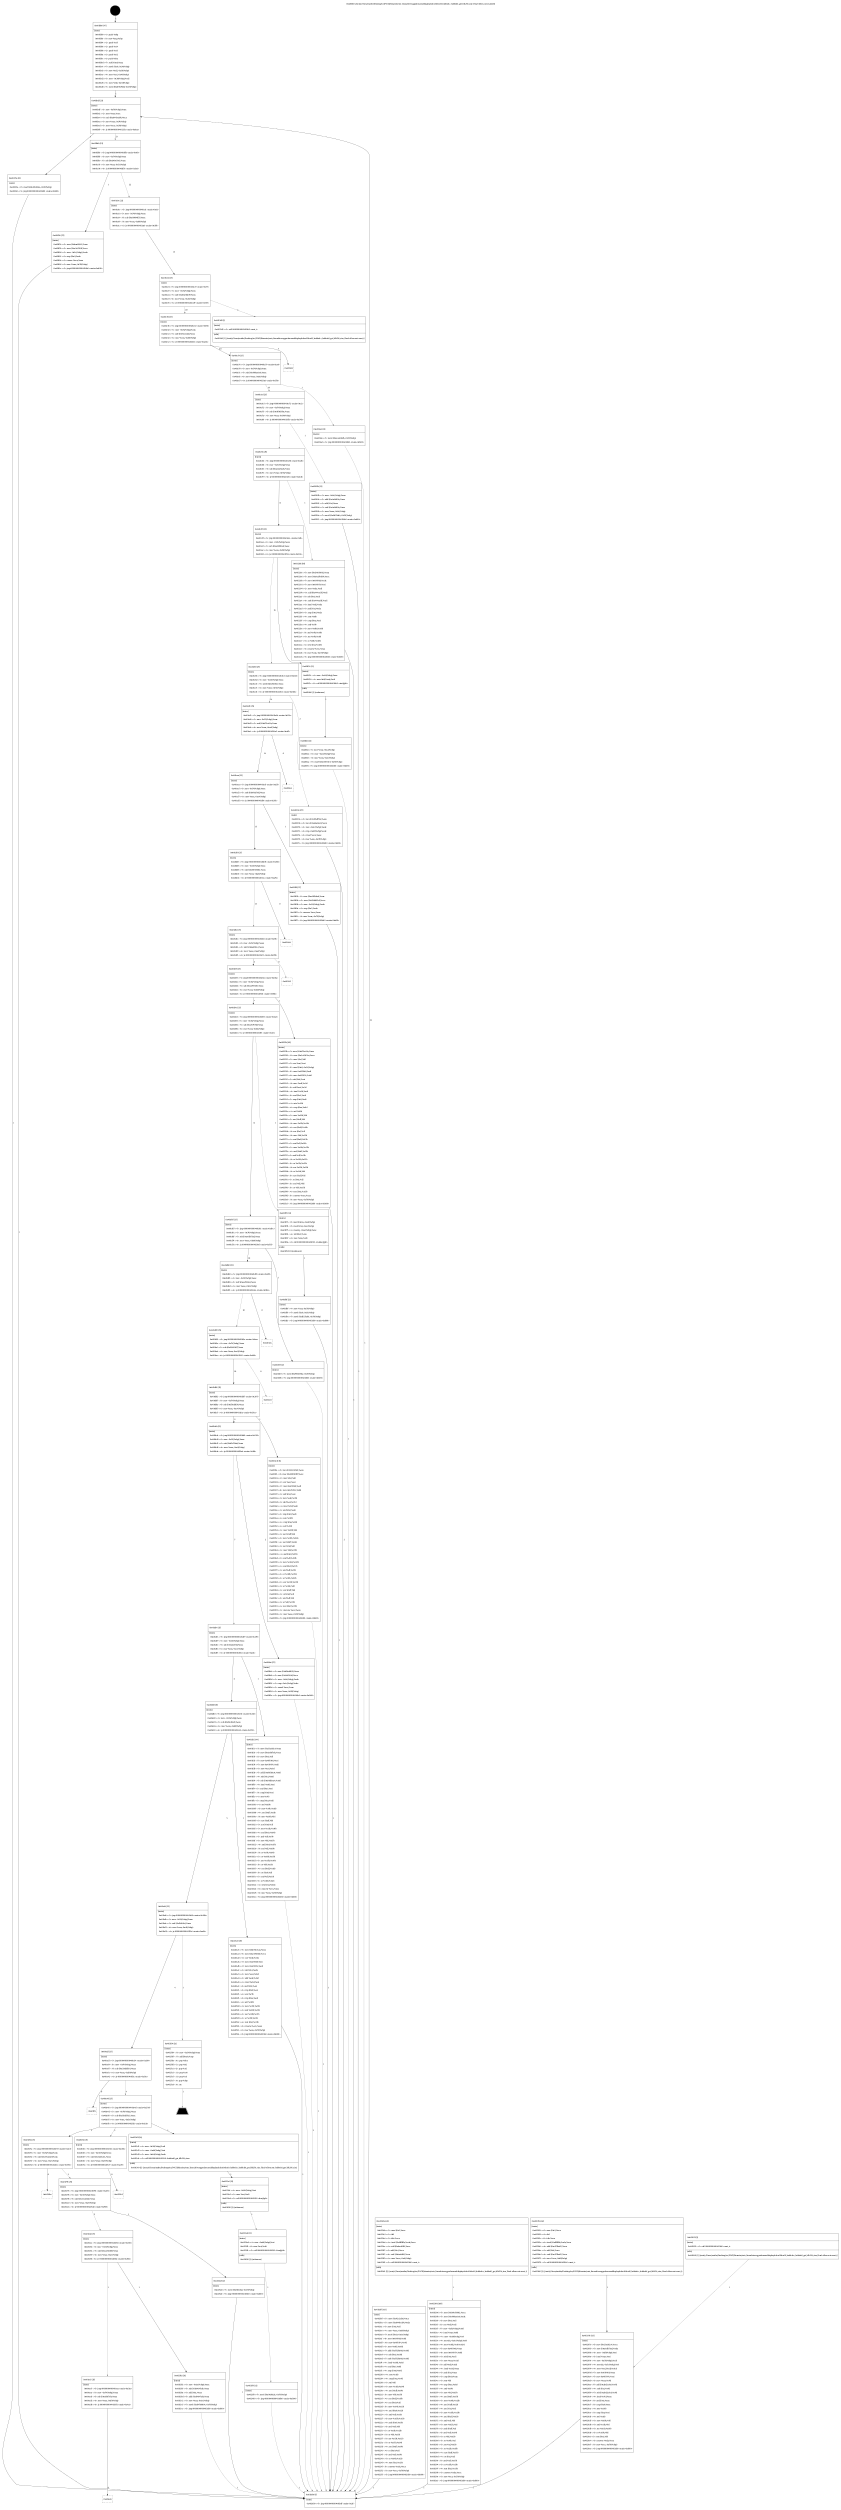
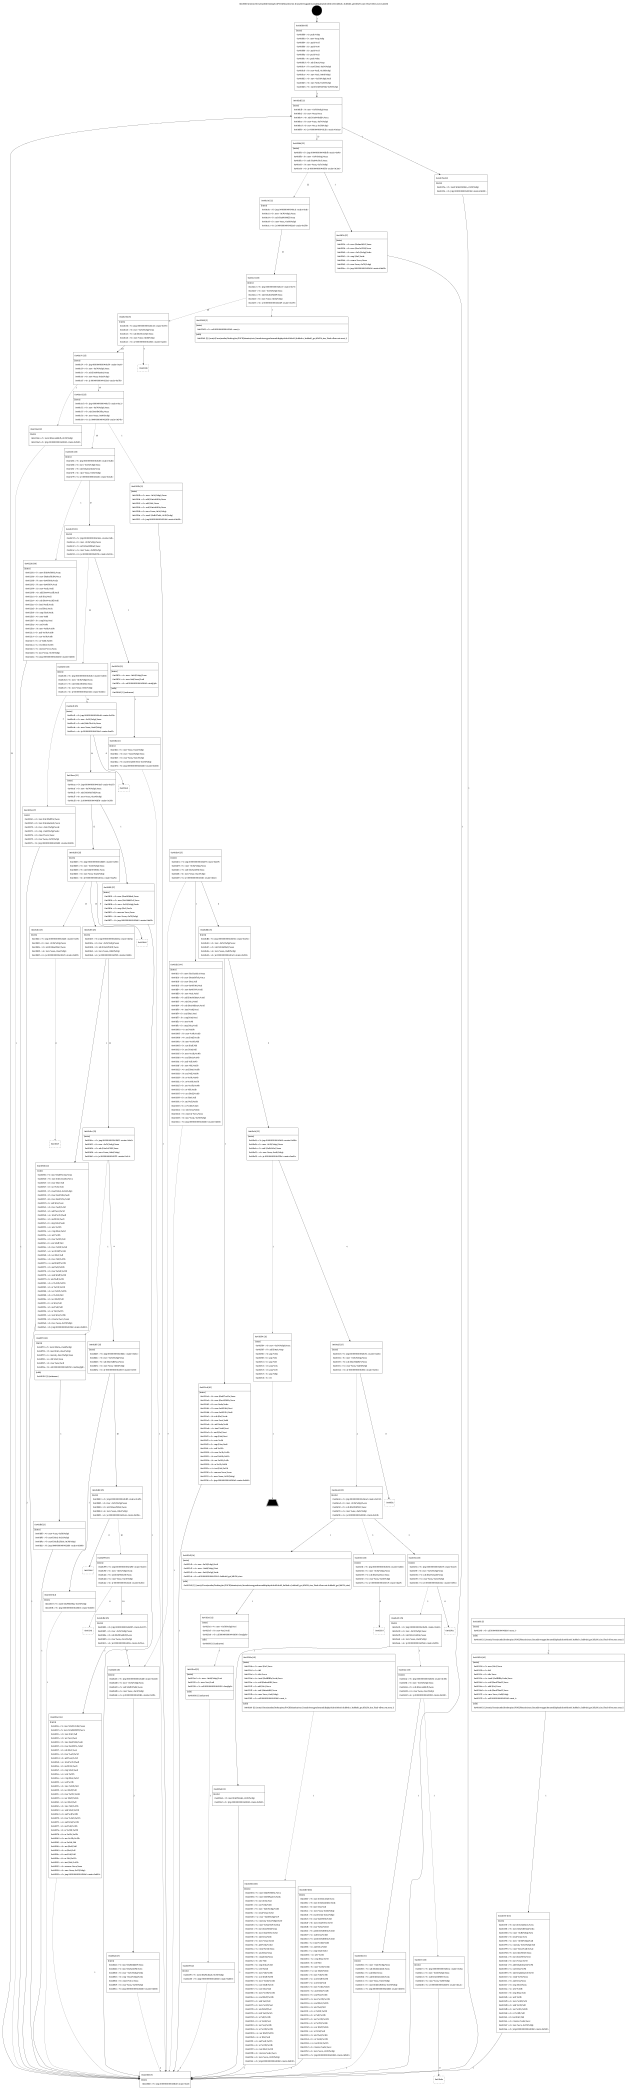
edge "0x401d1c [25]" -> "0x401d35 [25]": now "0x401d03 [25]" -> "0x401d35 [25]"
edge "0x401dcb [25]" -> "0x401de4 [25]": reversed
edge "0x402051 [5]" -> "0x40207e [113]": now "0x402051 [5]" -> "0x402056 [40]"
